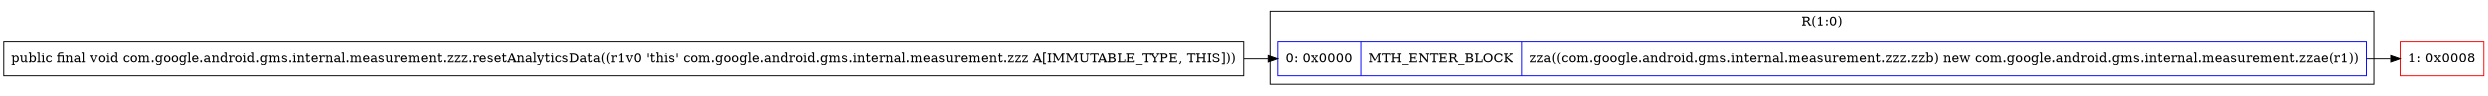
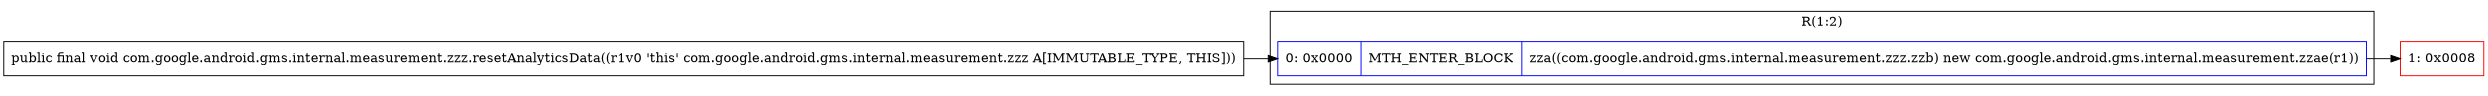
cluster "R(1:0)": label "R(1:0)" -> "R(1:2)"
